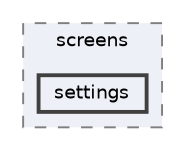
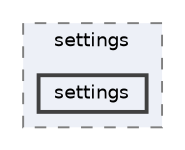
cluster "screens": label "screens" -> "settings"
